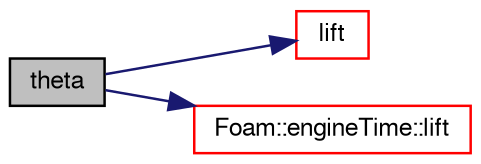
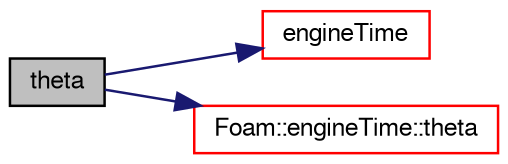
node "lift": label "lift" -> "engineTime"
node "Foam::engineTime::lift": label "Foam::engineTime::lift" -> "Foam::engineTime::theta"
